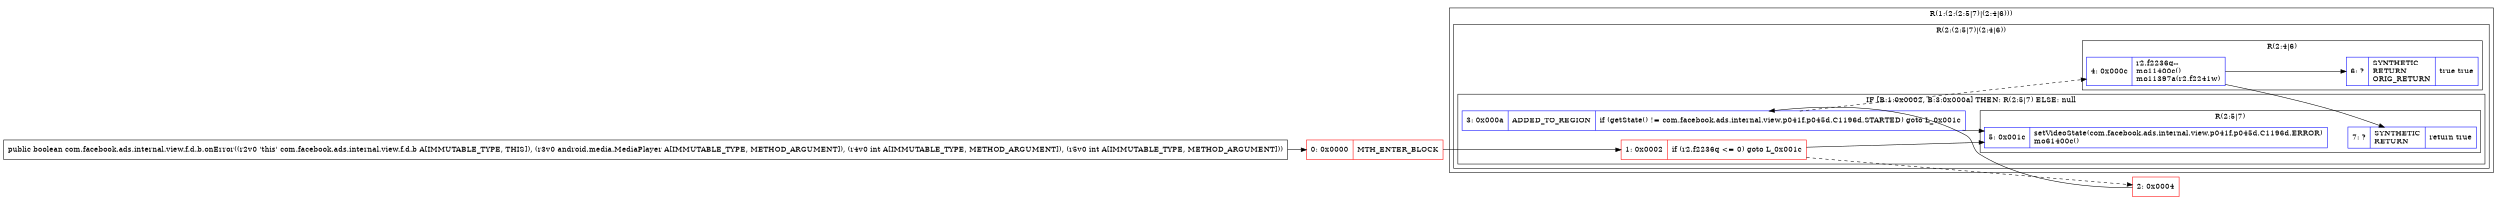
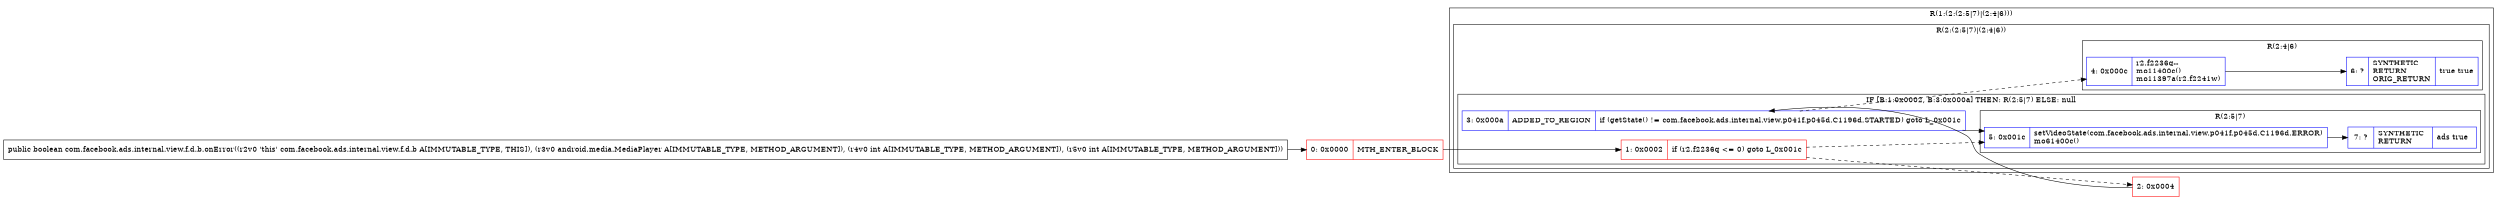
edge "4: 0x000c" -> "7: ?": now "5: 0x001c" -> "7: ?"
node "7: ?": text "return true" -> "ads true"
edge "1: 0x0002" -> "5: 0x001c": style solid -> dashed
